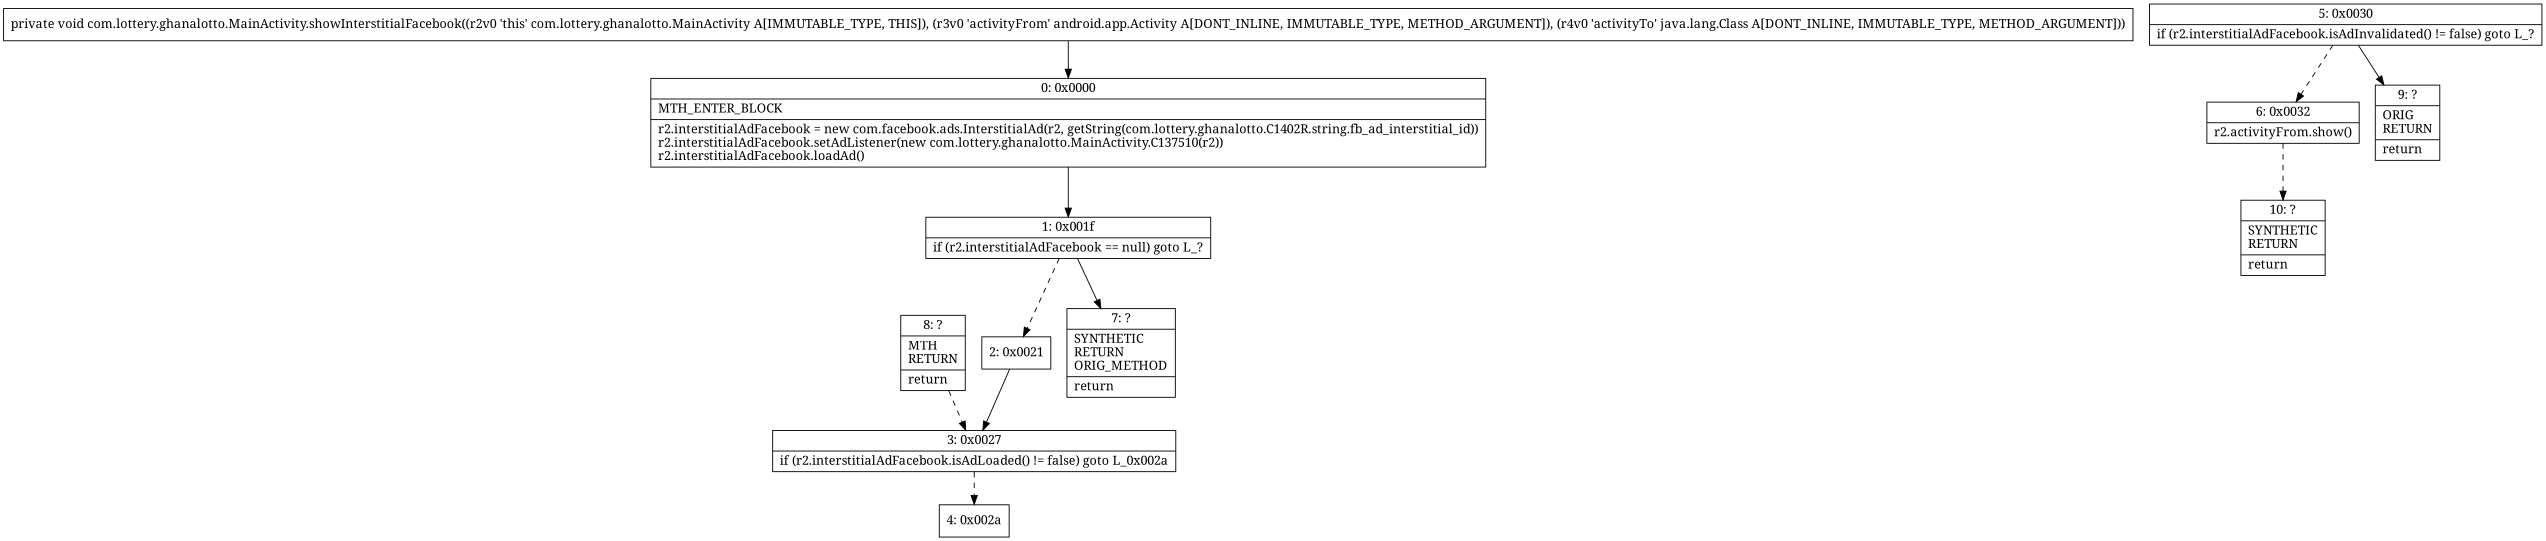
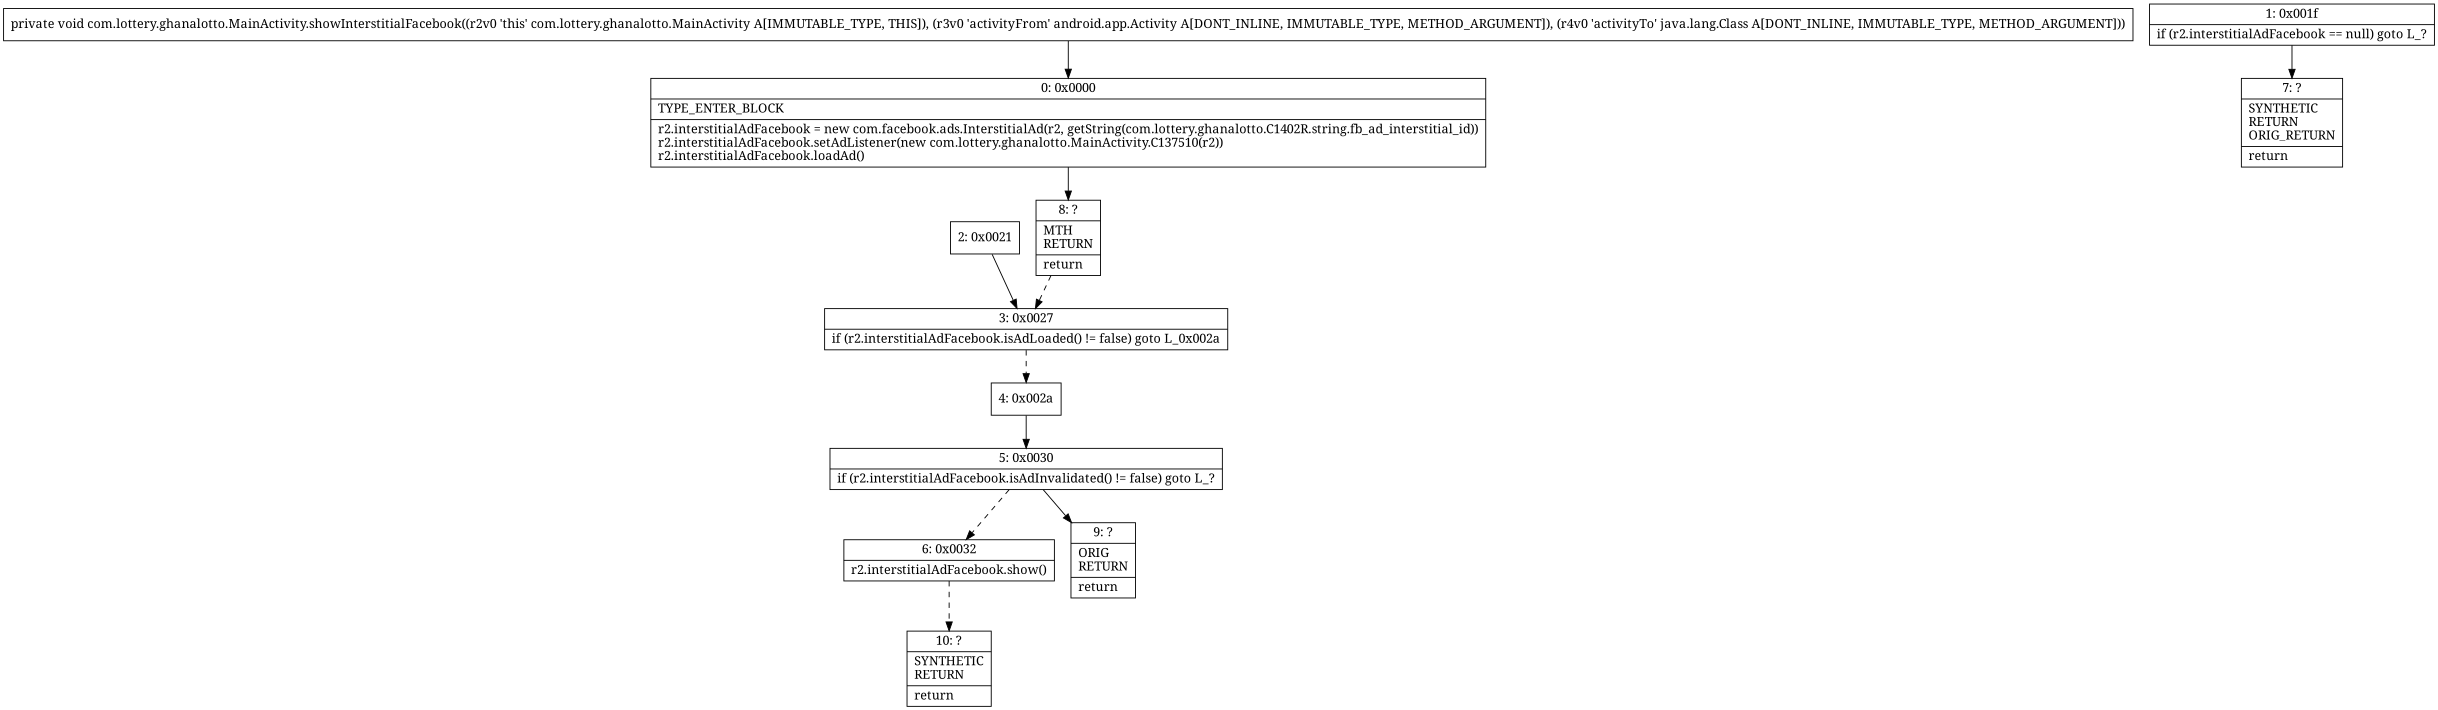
node "0: 0x0000": text "MTH_ENTER_BLOCK" -> "TYPE_ENTER_BLOCK"
node "6: 0x0032": text "r2.activityFrom.show()" -> "r2.interstitialAdFacebook.show()"
edge "0: 0x0000" -> "1: 0x001f": now "0: 0x0000" -> "8: ?"
edge "1: 0x001f" -> "2: 0x0021": removed
node "7: ?": text "ORIG_METHOD" -> "ORIG_RETURN"
edge "4: 0x002a" -> "5: 0x0030": added
